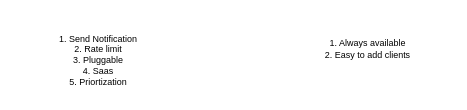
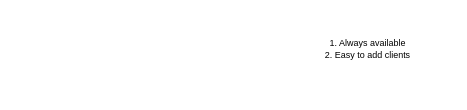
node "1. Send Notification 2. Rate limit 3. Pluggable 4. Saas 5. Priortization": removed
